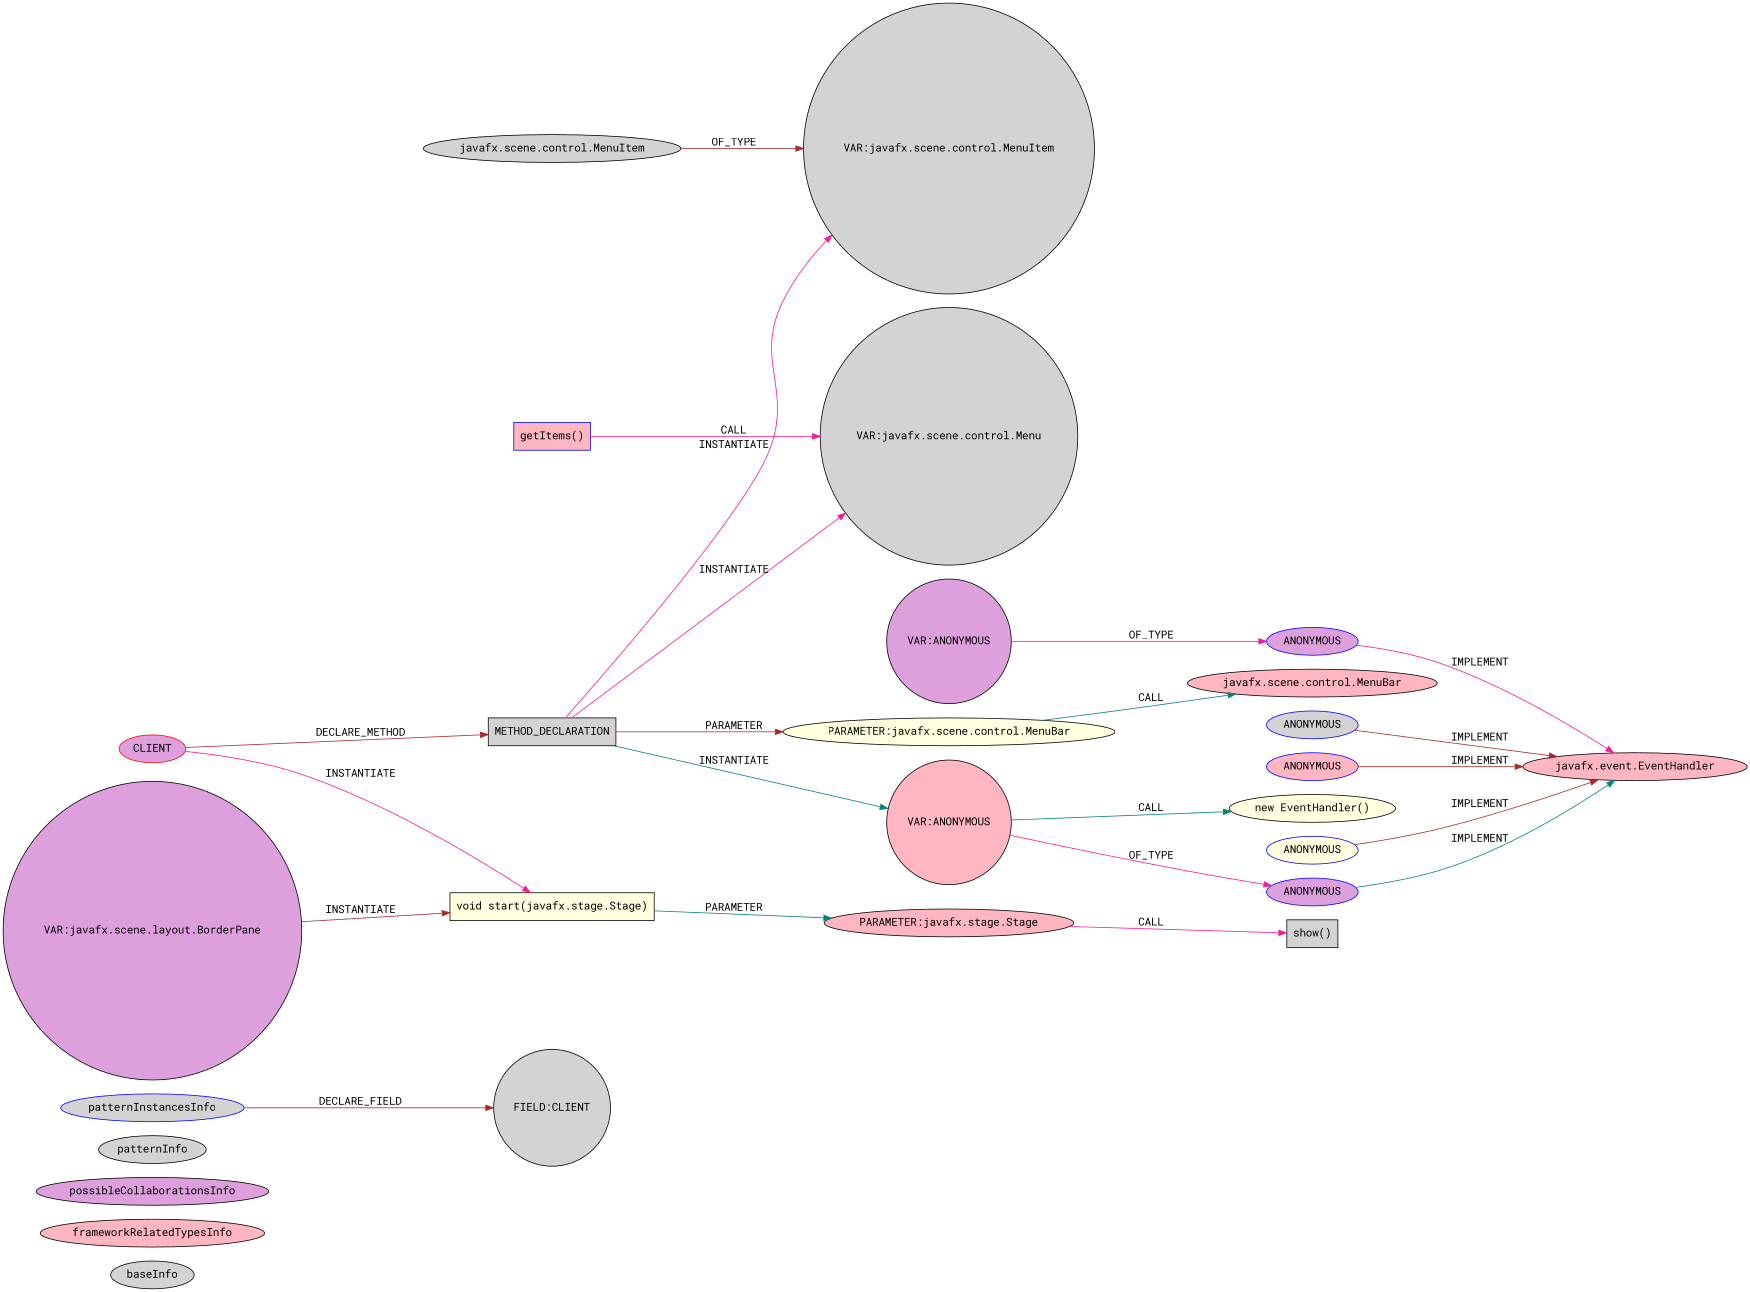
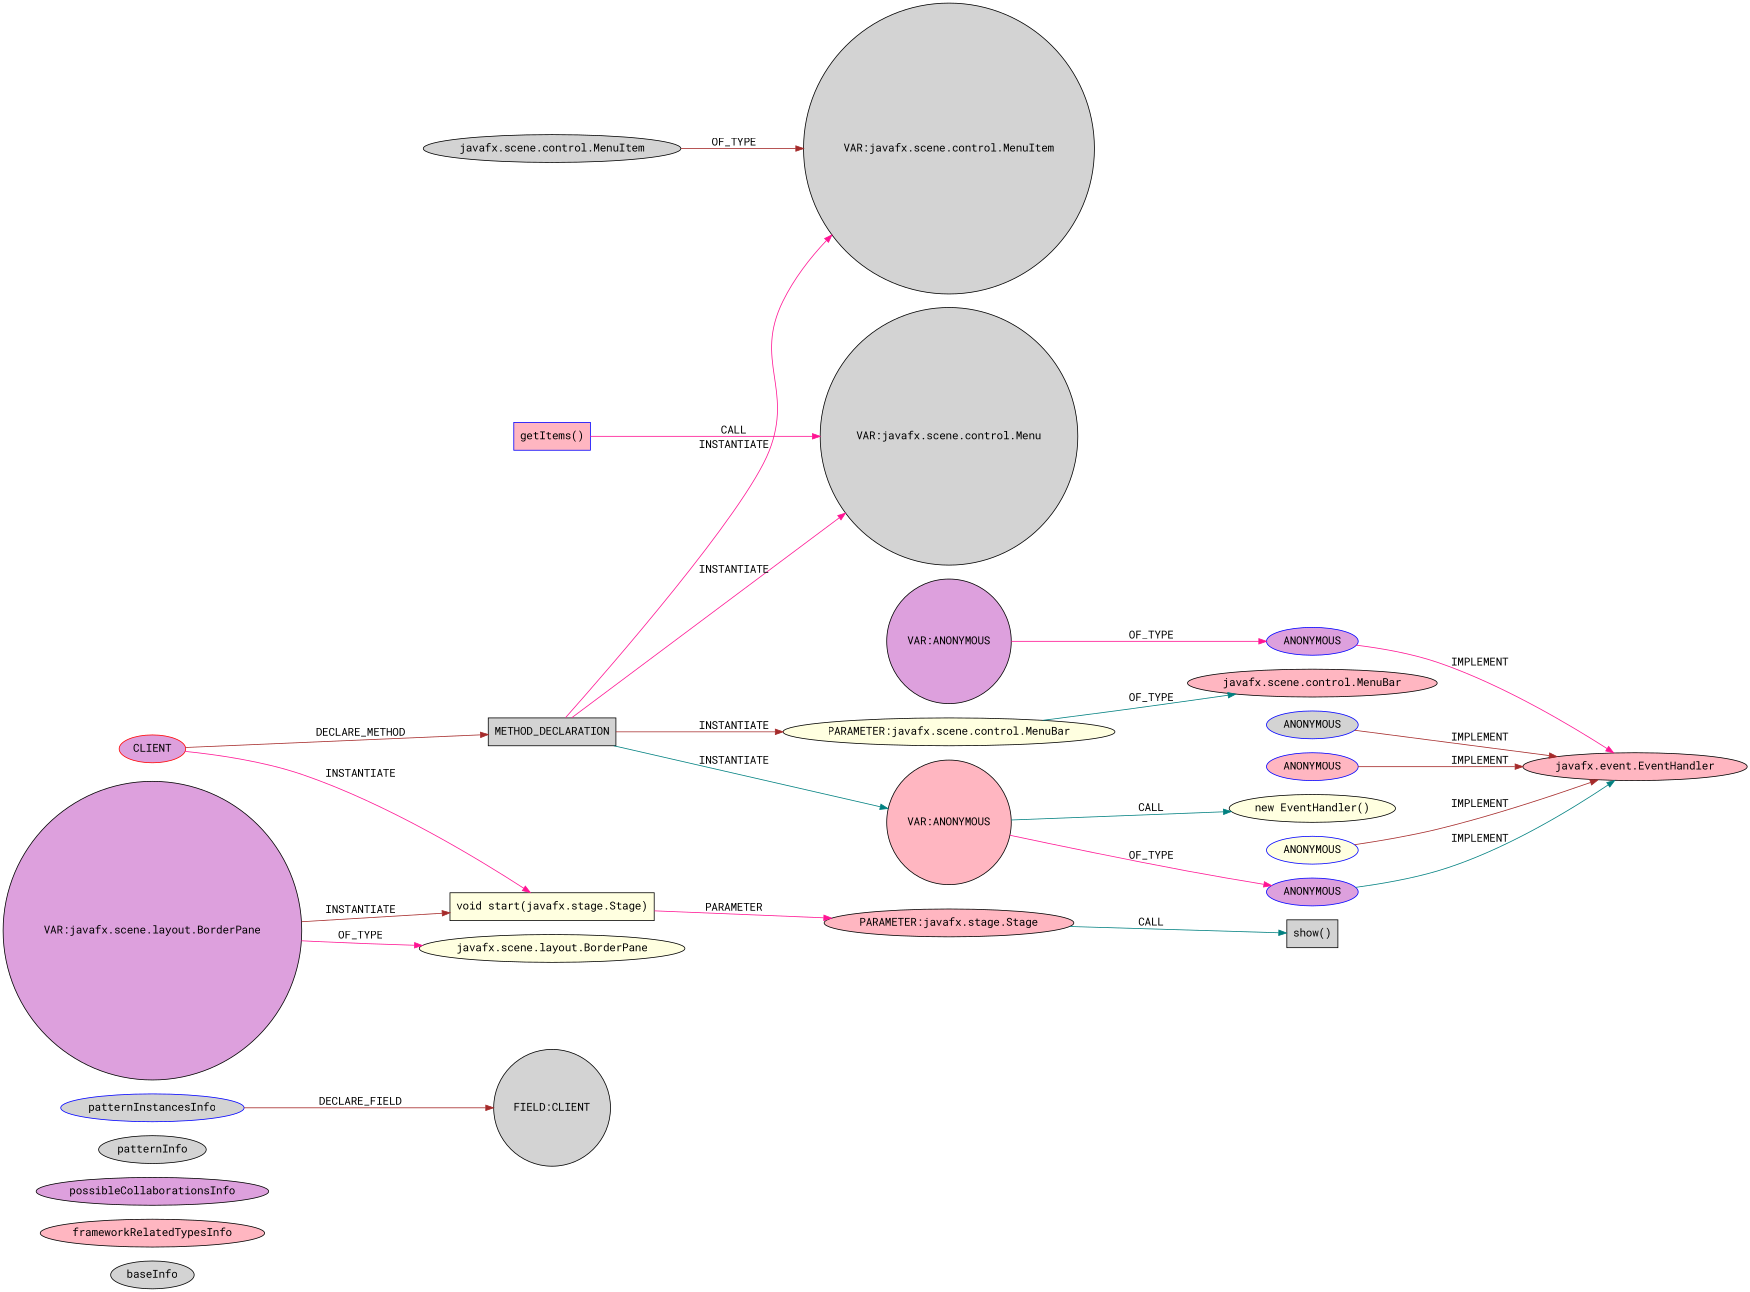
edge "PARAMETER:javafx.scene.control.MenuBar" -> "javafx.scene.control.MenuBar": label "CALL" -> "OF_TYPE"
edge "METHOD_DECLARATION" -> "PARAMETER:javafx.scene.control.MenuBar": label "PARAMETER" -> "INSTANTIATE"
edge "void start(javafx.stage.Stage)" -> "PARAMETER:javafx.stage.Stage": color teal -> deeppink
edge "PARAMETER:javafx.stage.Stage" -> "show()": color deeppink -> teal
node "javafx.scene.layout.BorderPane": added
